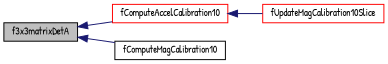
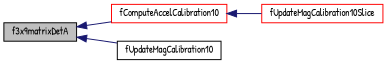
node "f3x3matrixDetA": label "f3x3matrixDetA" -> "f3x9matrixDetA"
node "fComputeMagCalibration10": label "fComputeMagCalibration10" -> "fUpdateMagCalibration10"
